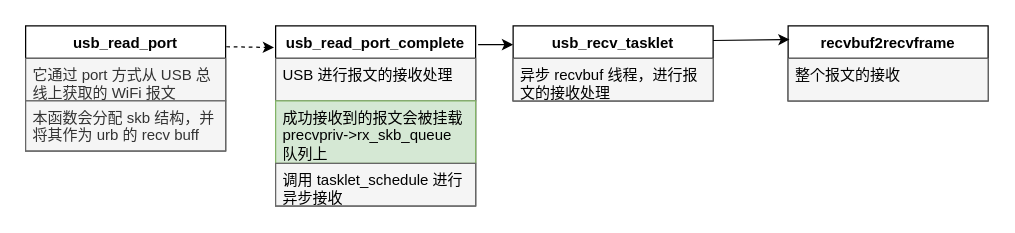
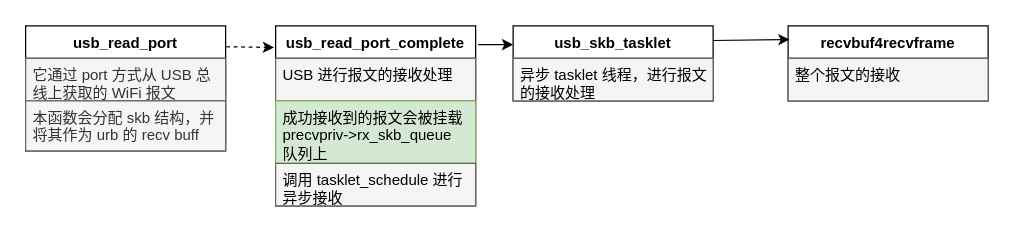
node "usb_recv_tasklet": label "usb_recv_tasklet" -> "usb_skb_tasklet"
node "recvbuf2recvframe": label "recvbuf2recvframe" -> "recvbuf4recvframe"
node "异步 recvbuf 线程，进行报文的接收处理": label "异步 recvbuf 线程，进行报文的接收处理" -> "异步 tasklet 线程，进行报文的接收处理"
